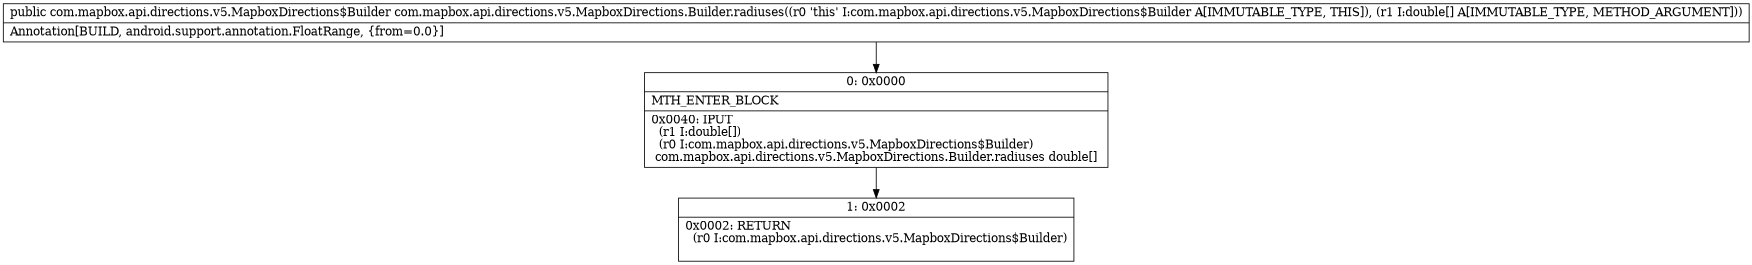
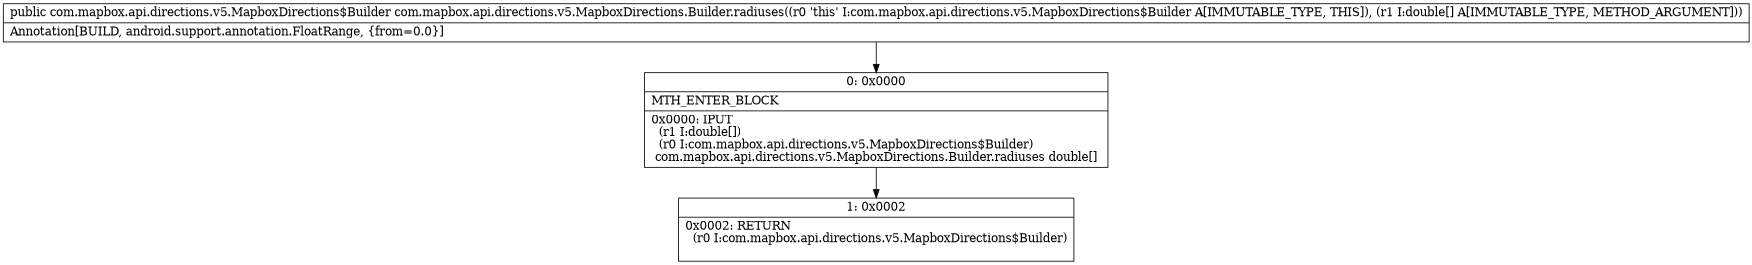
node "0: 0x0000": text "0x0040: IPUT" -> "0x0000: IPUT"
